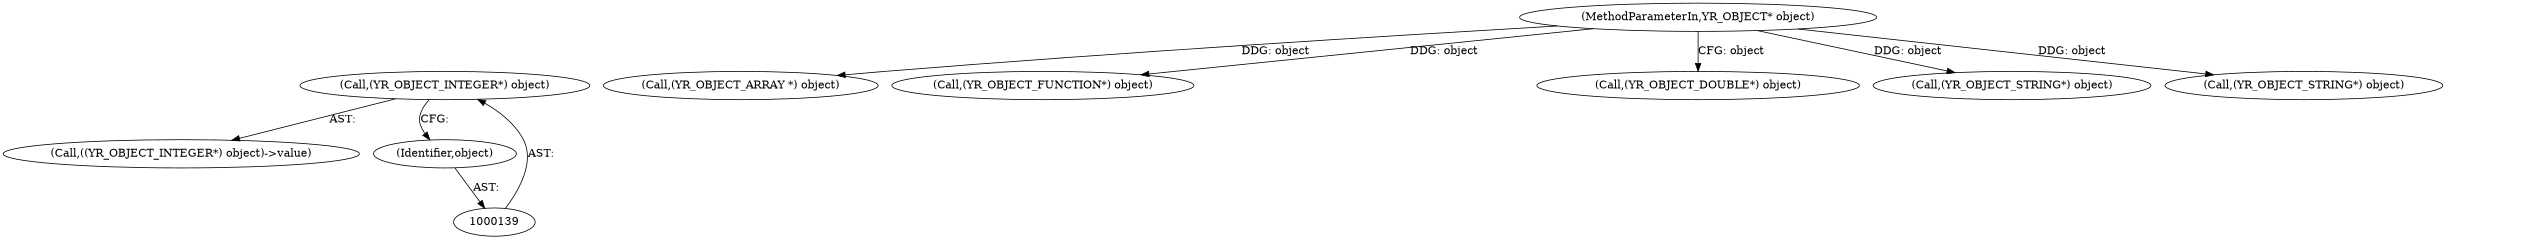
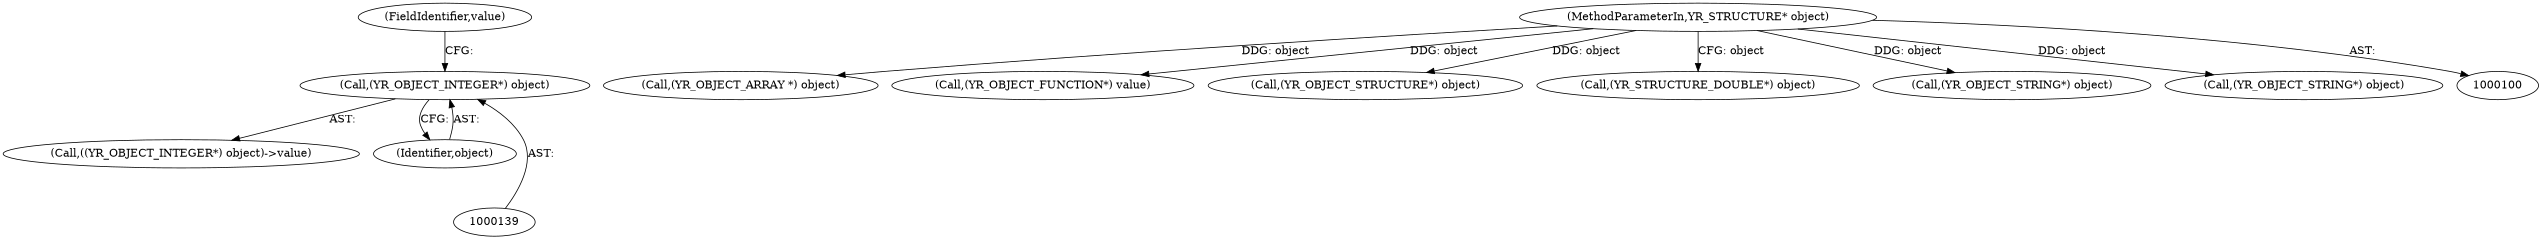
node "(FieldIdentifier,value)": added
node "(MethodParameterIn,YR_OBJECT* object)": label "(MethodParameterIn,YR_OBJECT* object)" -> "(MethodParameterIn,YR_STRUCTURE* object)"
node "(Call,(YR_OBJECT_FUNCTION*) object)": label "(Call,(YR_OBJECT_FUNCTION*) object)" -> "(Call,(YR_OBJECT_FUNCTION*) value)"
node "(Call,(YR_OBJECT_STRUCTURE*) object)": added
node "(Call,(YR_OBJECT_DOUBLE*) object)": label "(Call,(YR_OBJECT_DOUBLE*) object)" -> "(Call,(YR_STRUCTURE_DOUBLE*) object)"
node "1000100": added
edge "(Identifier,object)" -> "1000139": now "(Identifier,object)" -> "(Call,(YR_OBJECT_INTEGER*) object)"
